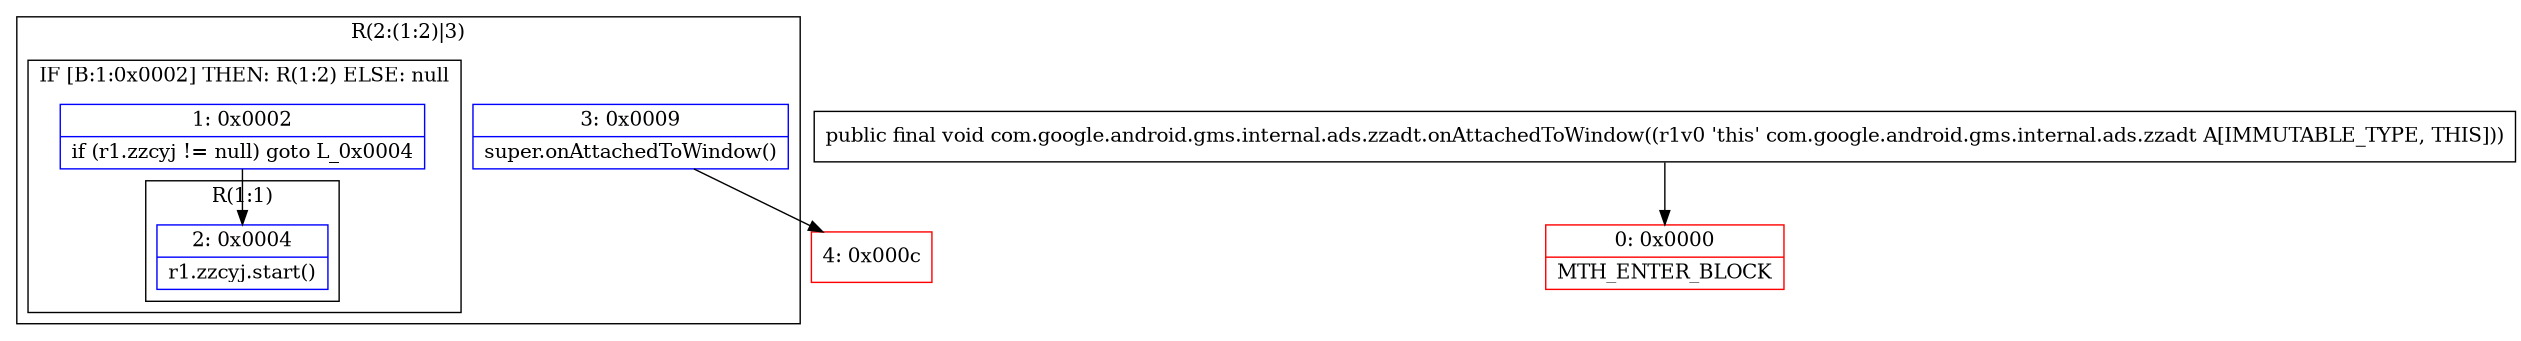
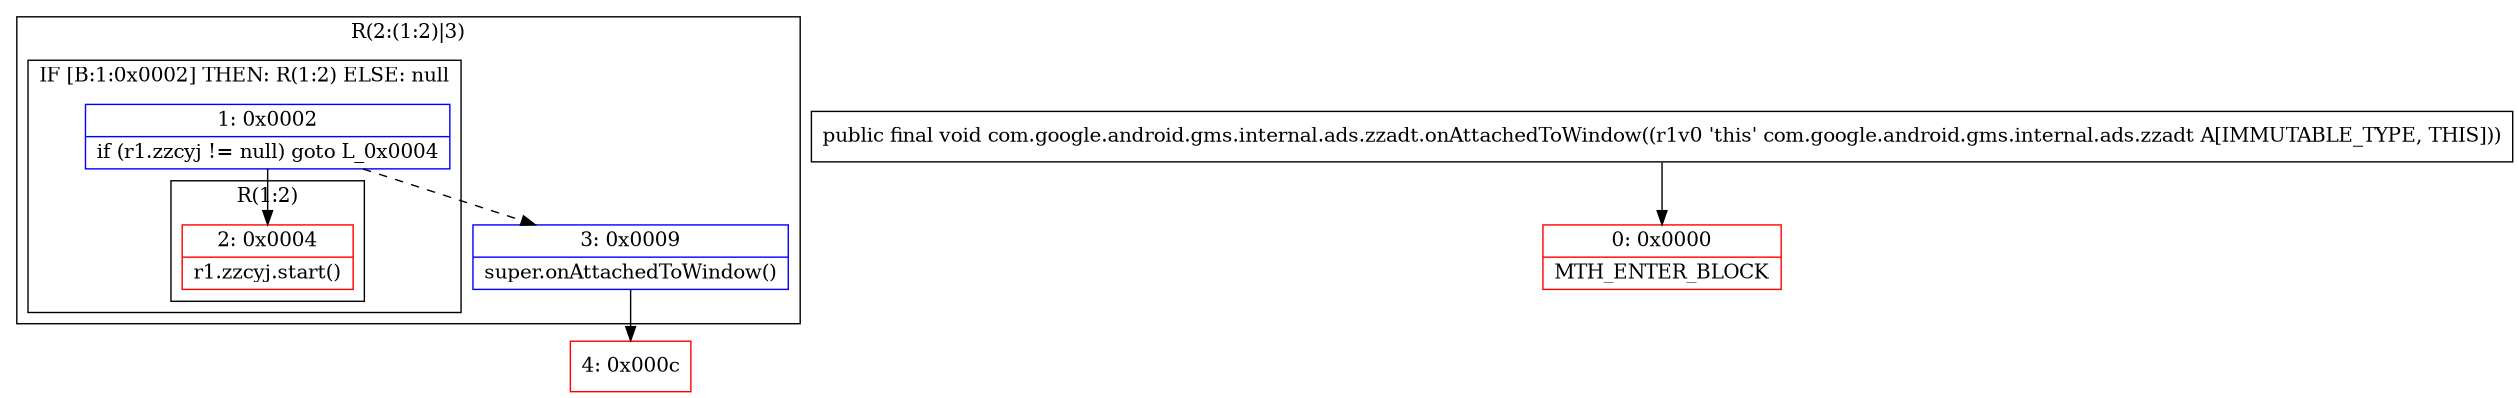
edge "1: 0x0002" -> "3: 0x0009": added
cluster "R(1:1)": label "R(1:1)" -> "R(1:2)"
node "2: 0x0004": color blue -> red
